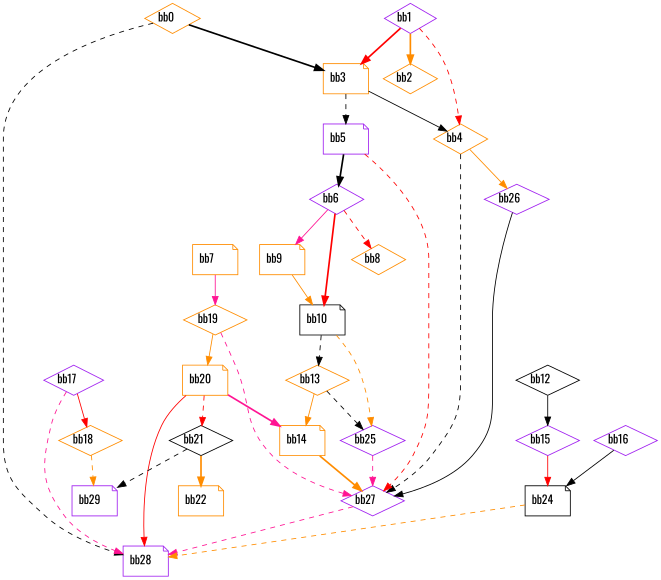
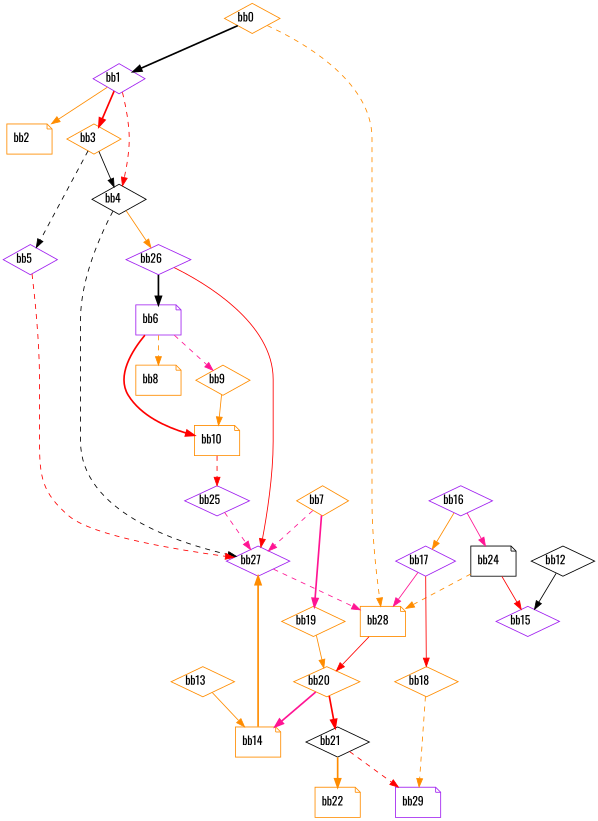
edge "bb1" -> "bb2": style bold -> solid
edge "bb0" -> "bb3": now "bb0" -> "bb1"
node "bb3": shape note -> diamond
node "bb2": shape diamond -> note
node "bb5": shape note -> diamond
node "bb4": color darkorange -> black
edge "bb5" -> "bb6": now "bb26" -> "bb6"
node "bb6": shape diamond -> note
edge "bb6" -> "bb9": style solid -> dashed
edge "bb6" -> "bb8": color red -> darkorange
node "bb7": shape note -> diamond
node "bb9": shape note -> diamond
node "bb8": shape diamond -> note
edge "bb0" -> "bb28": color black -> darkorange
edge "bb7" -> "bb19": style solid -> bold
node "bb10": color black -> darkorange
edge "bb10" -> "bb13": removed
edge "bb10" -> "bb25": color darkorange -> red
edge "bb26" -> "bb27": color black -> red
node "bb20": shape note -> diamond
edge "bb20" -> "bb21": style dashed -> bold
edge "bb13" -> "bb25": removed
edge "bb19" -> "bb27": now "bb7" -> "bb27"
edge "bb20" -> "bb28": reversed
edge "bb16" -> "bb24": color black -> deeppink
edge "bb21" -> "bb29": color black -> red
edge "bb15" -> "bb24": reversed
edge "bb17" -> "bb28": style dashed -> solid
edge "bb16" -> "bb17": added
node "bb28": color purple -> darkorange
